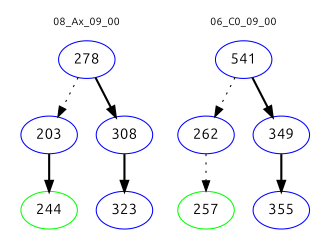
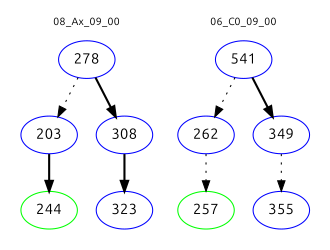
edge "349" -> "355": style bold -> dotted
